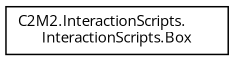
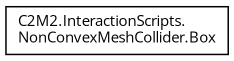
node "C2M2.InteractionScripts. InteractionScripts.Box": label "C2M2.InteractionScripts. InteractionScripts.Box" -> "C2M2.InteractionScripts. NonConvexMeshCollider.Box"
